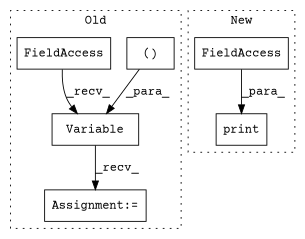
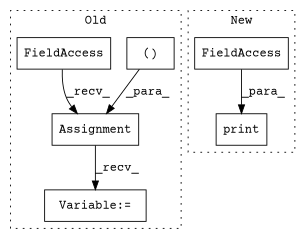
node "Variable": label "Variable" -> "Assignment"
node "Assignment:=": label "Assignment:=" -> "Variable:="
